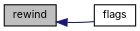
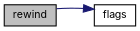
edge "flags" -> "rewind": reversed
